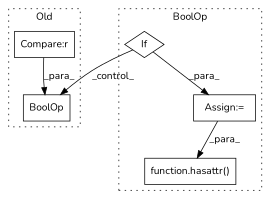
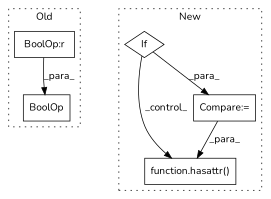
cluster "BoolOp": label "BoolOp" -> "New"
node "Compare:r": label "Compare:r" -> "BoolOp:r"
edge "If" -> "BoolOp": now "If" -> "function.hasattr()"
node "Assign:=": label "Assign:=" -> "Compare:="
